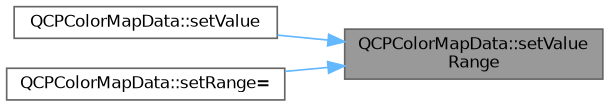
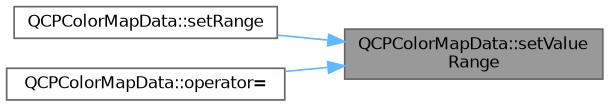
node "QCPColorMapData::setValue": label "QCPColorMapData::setValue" -> "QCPColorMapData::setRange"
node "QCPColorMapData::setRange=": label "QCPColorMapData::setRange=" -> "QCPColorMapData::operator="
